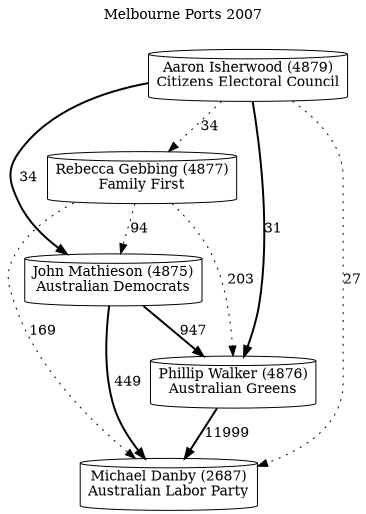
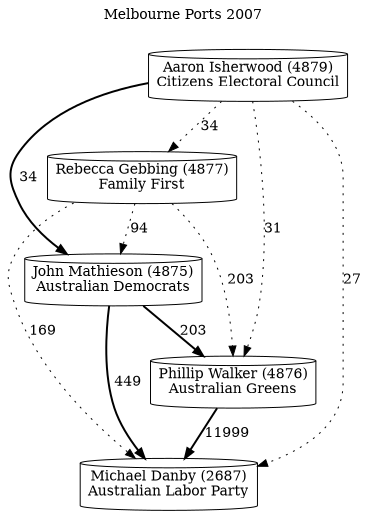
edge "Aaron Isherwood (4879) Citizens Electoral Council" -> "Phillip Walker (4876) Australian Greens": style bold -> dotted
edge "John Mathieson (4875) Australian Democrats" -> "Phillip Walker (4876) Australian Greens": label "947" -> "203"
